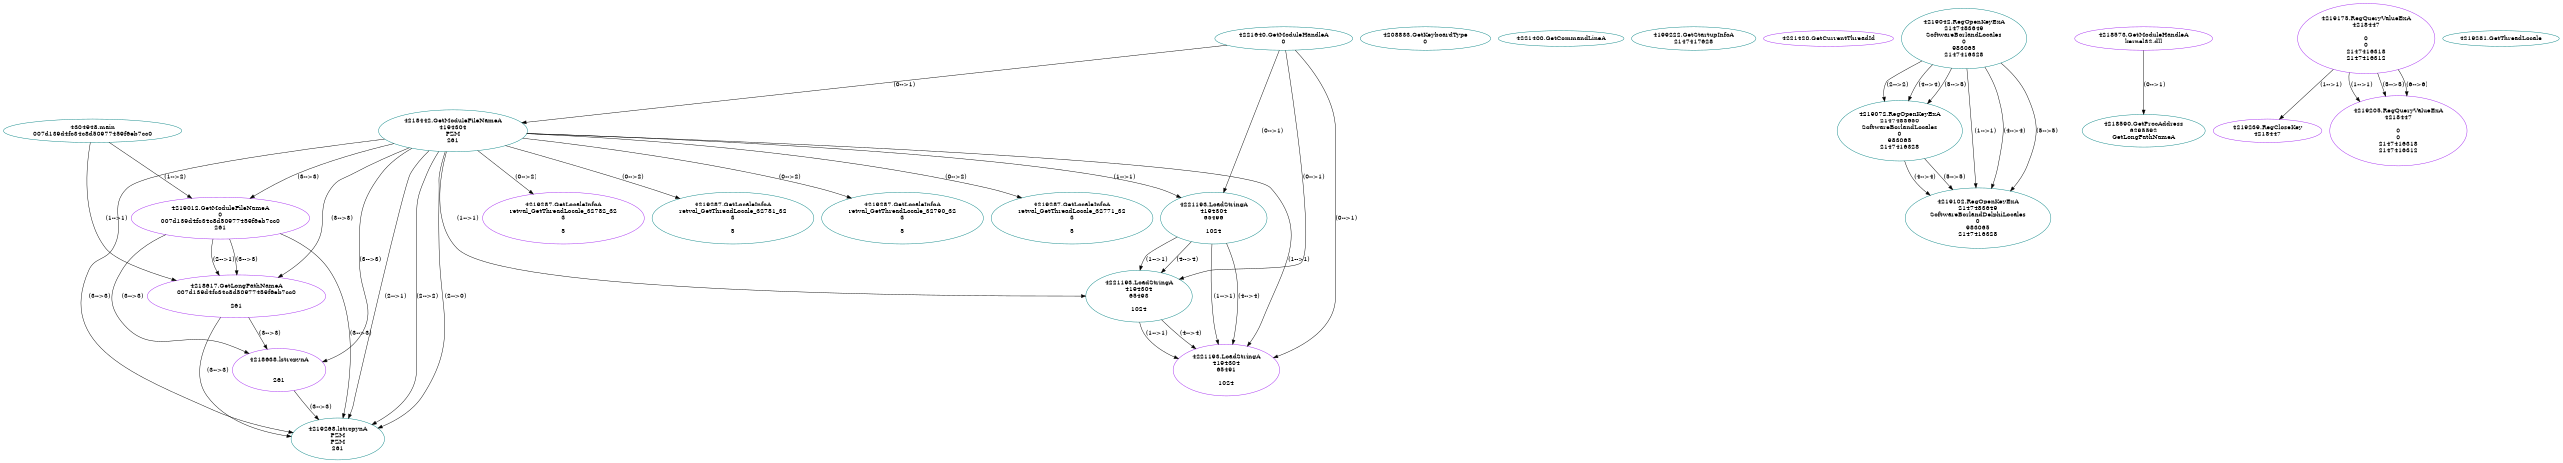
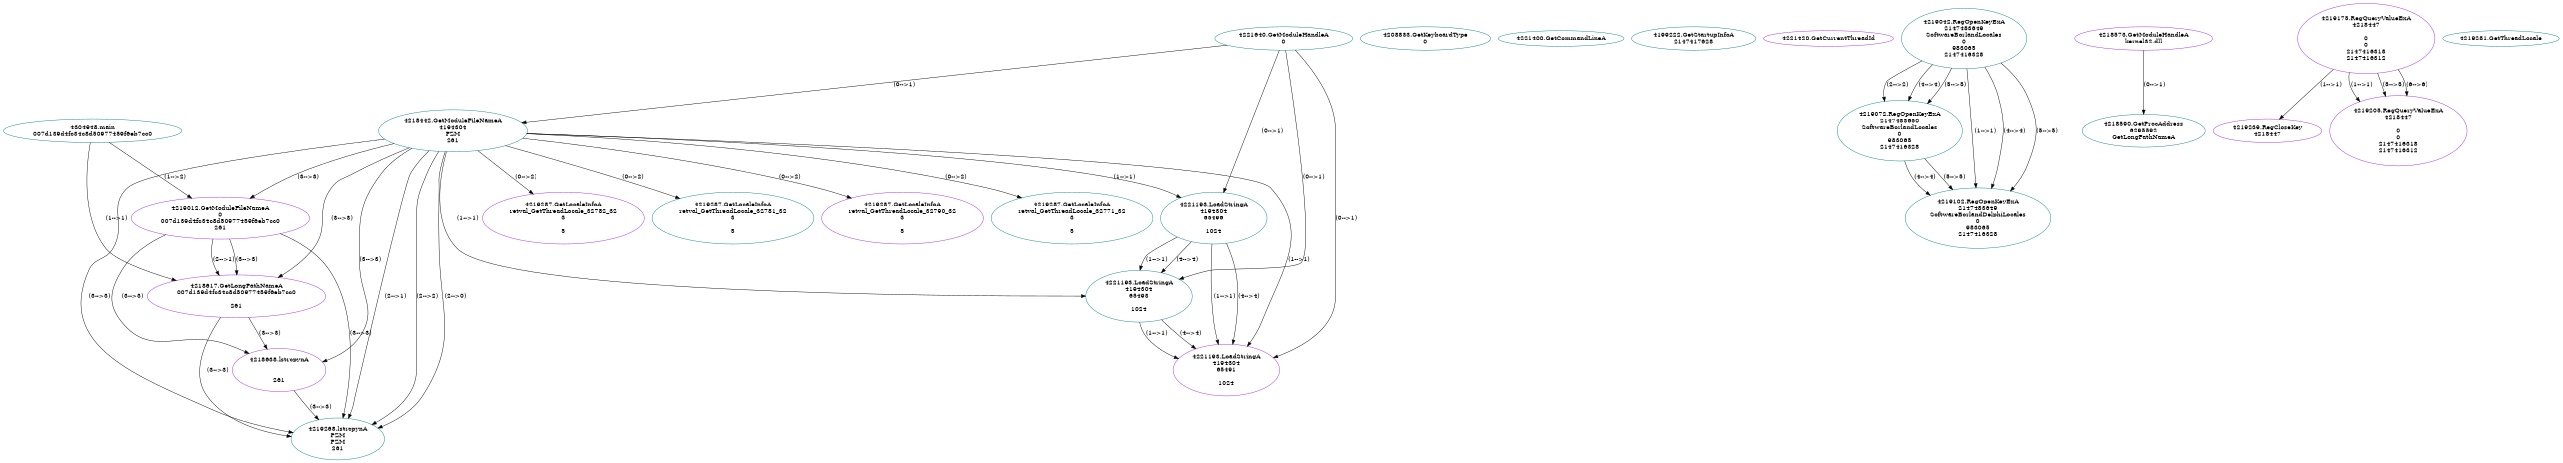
node "4219287.GetLocaleInfoA retval_GetThreadLocale_32790_32 3 5": color teal -> purple
